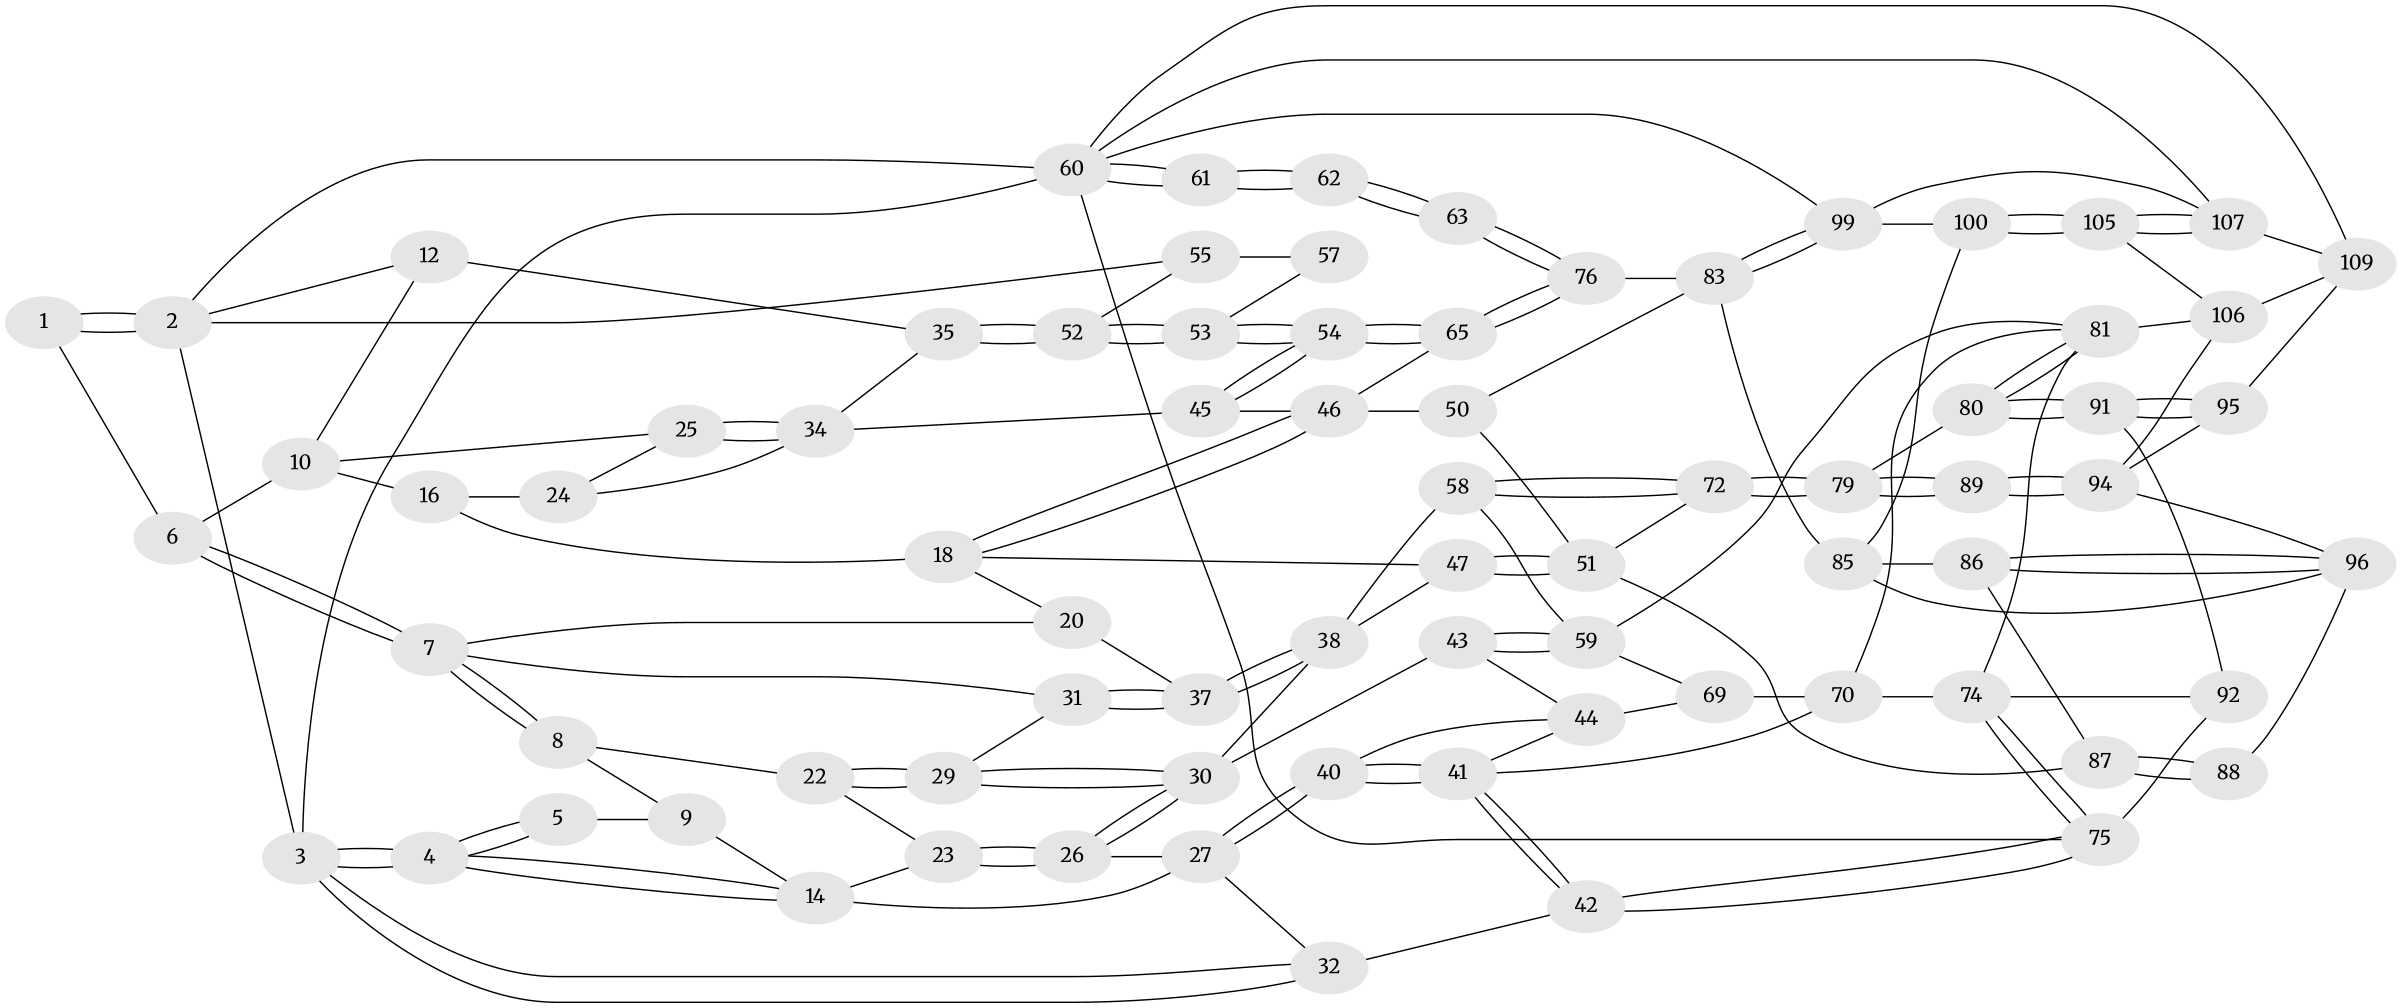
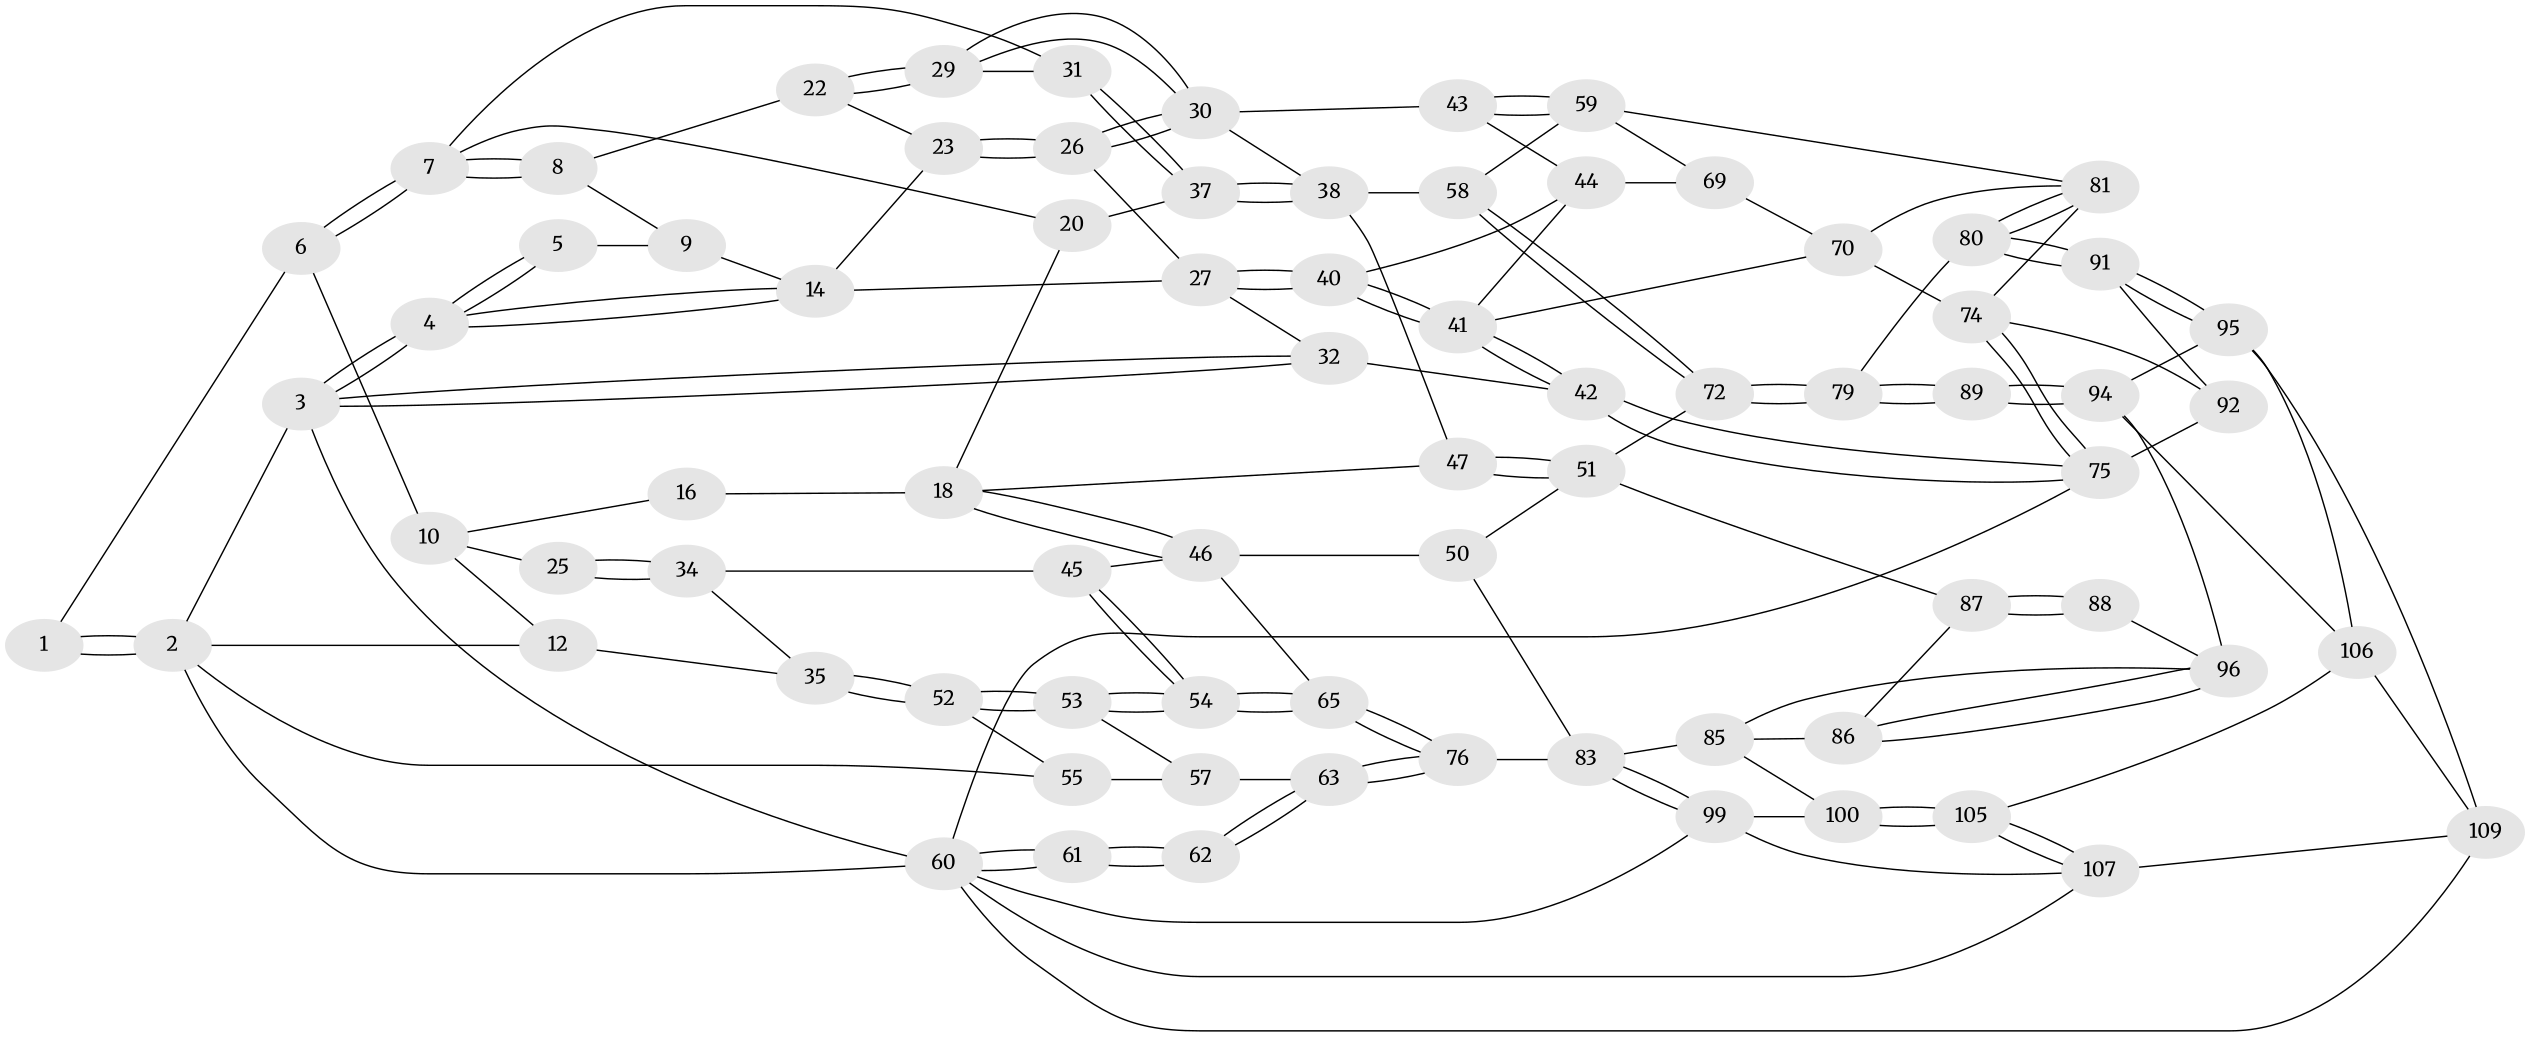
edge "106" -- "81": now "106" -- "95"
node "24": removed
edge "57" -- "63": added
